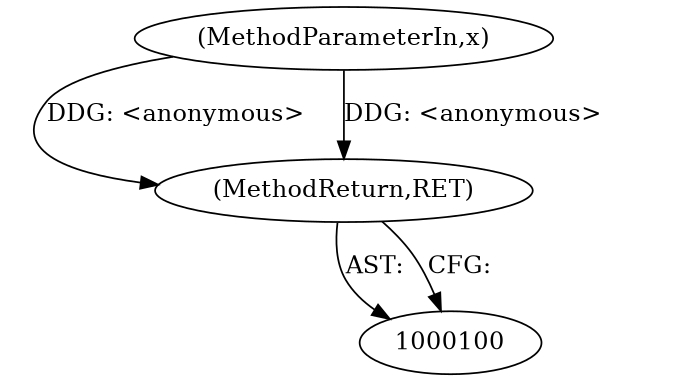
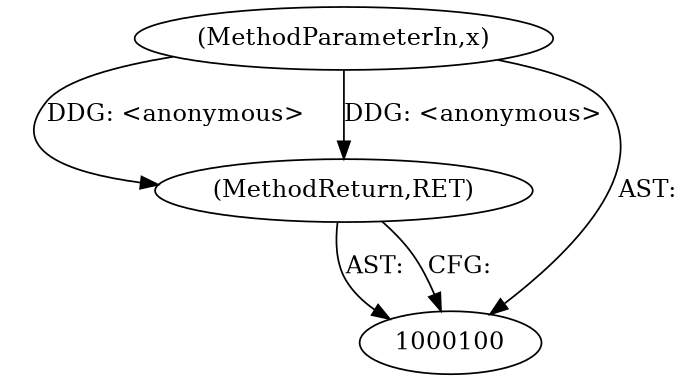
edge "(MethodParameterIn,x)" -> "1000100": added, label "AST:"
